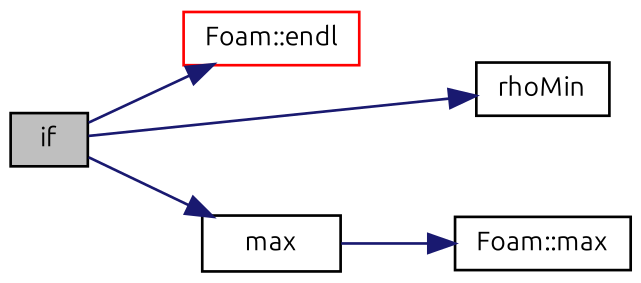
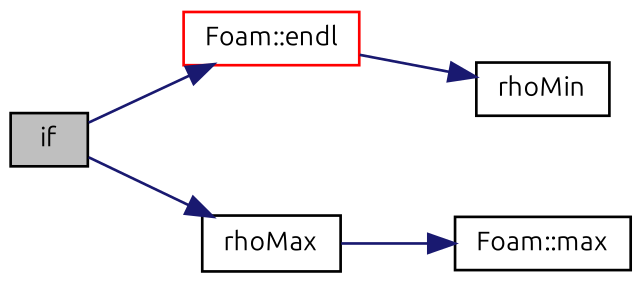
edge "if" -> "rhoMin": now "Foam::endl" -> "rhoMin"
node "max": label "max" -> "rhoMax"
